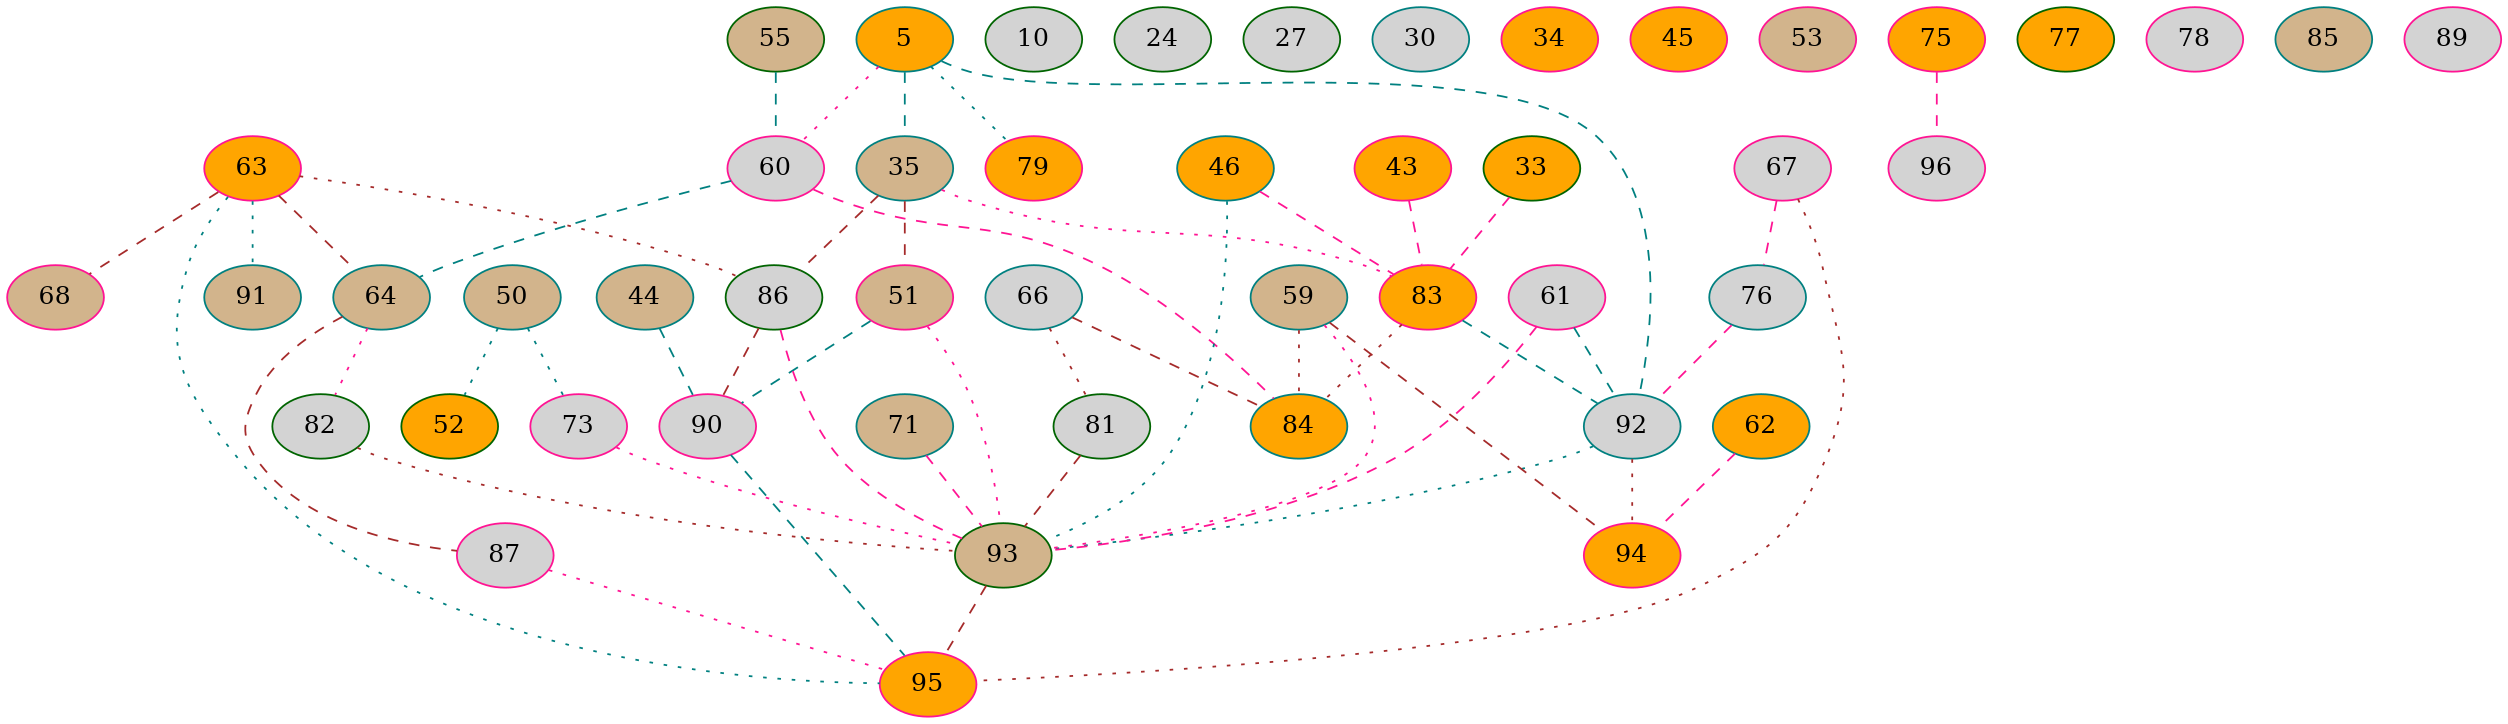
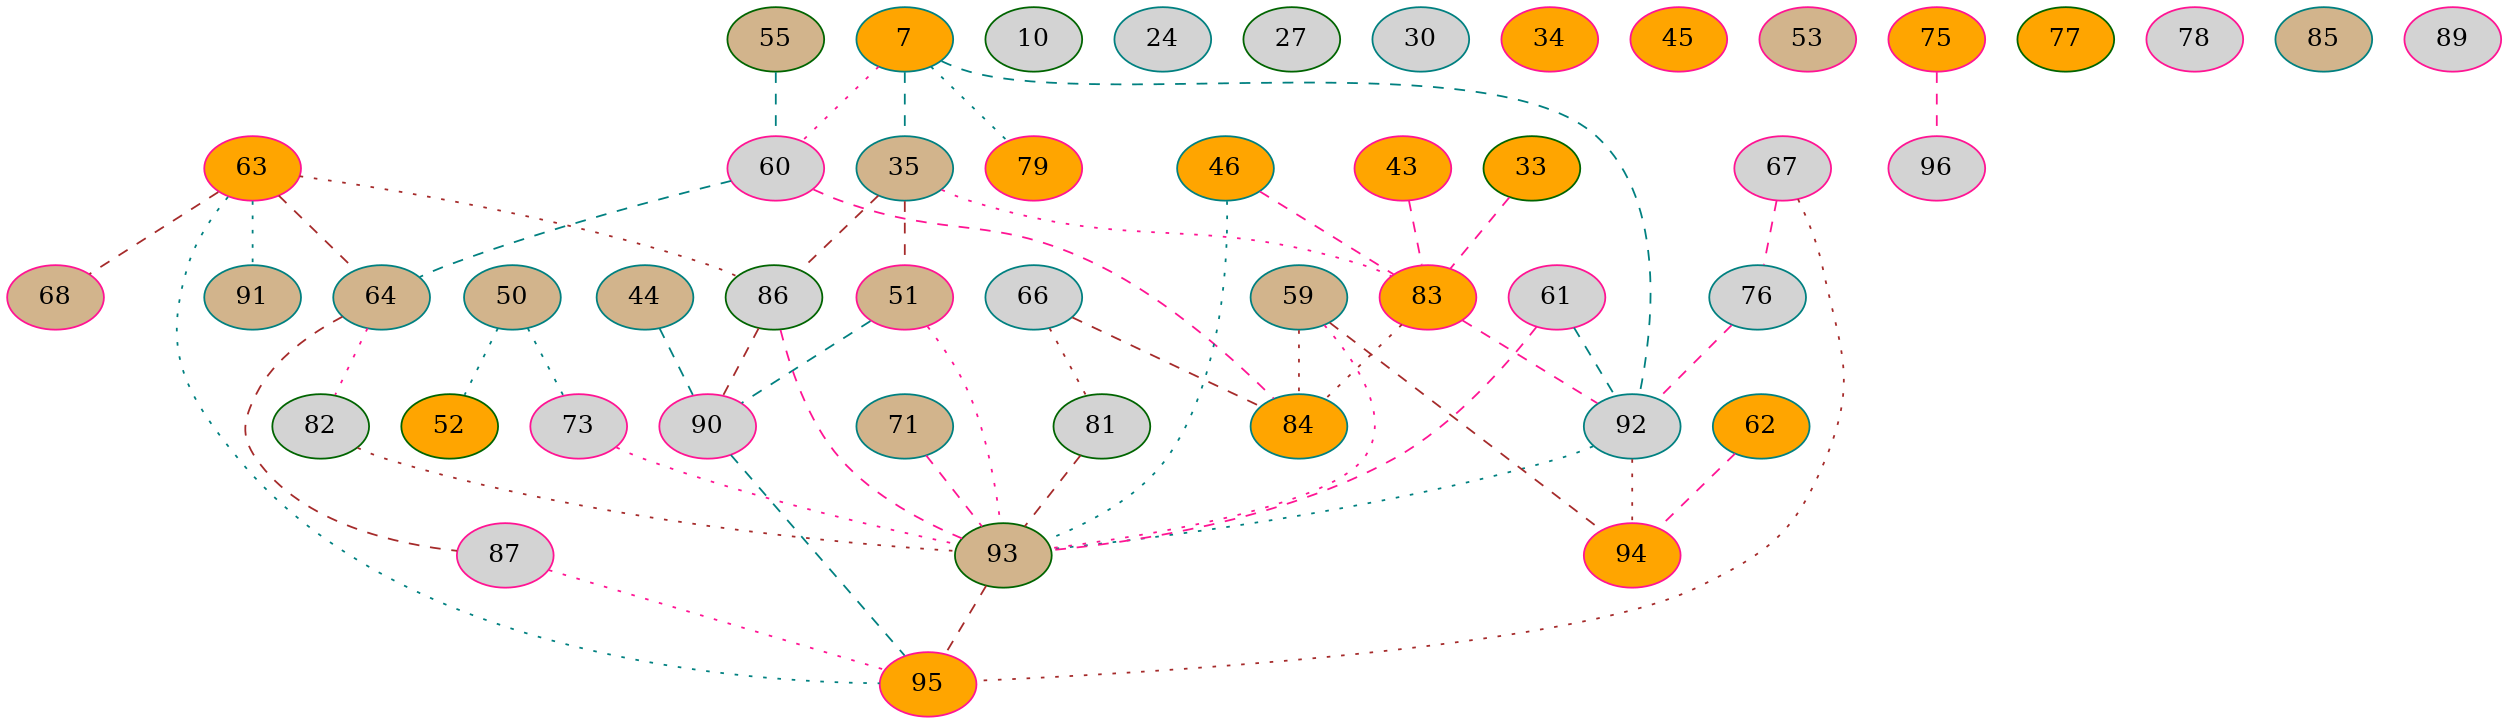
node "5": label "5" -> "7"
node "24": color darkgreen -> teal
edge "83" -- "92": color teal -> deeppink
